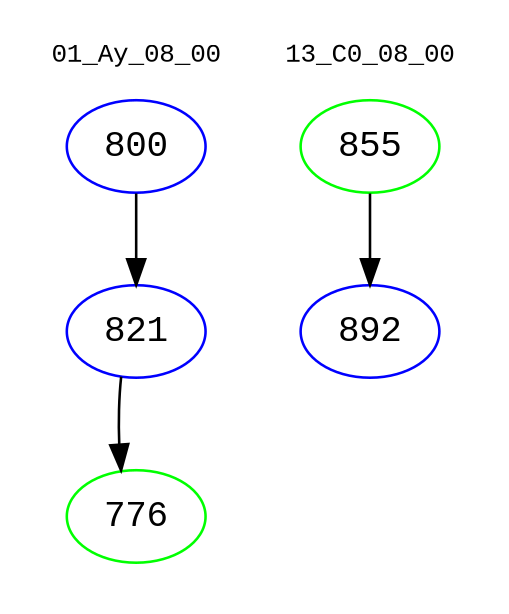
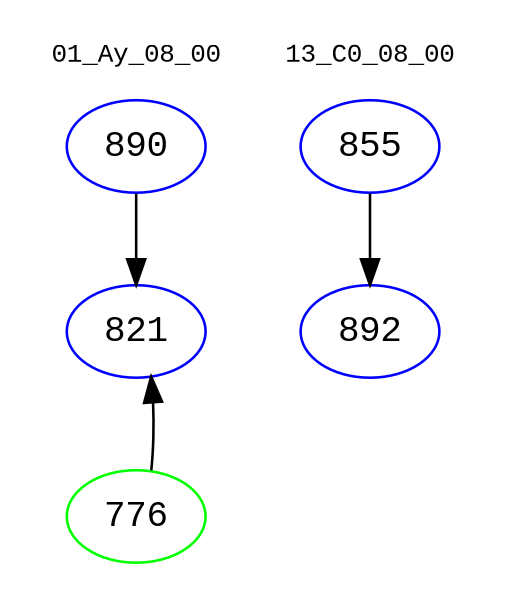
node "800": label "800" -> "890"
node "855": color green -> blue
edge "821" -> "776": reversed
